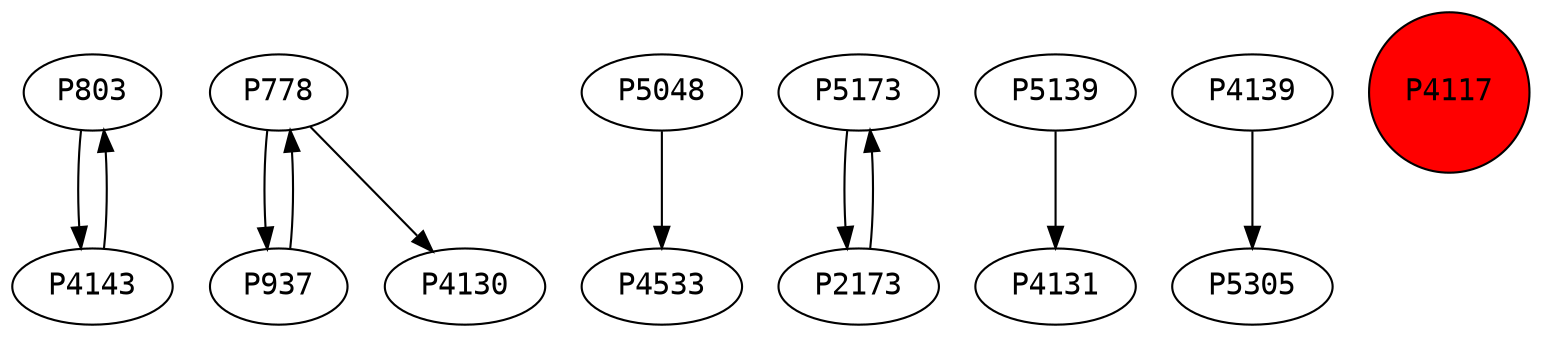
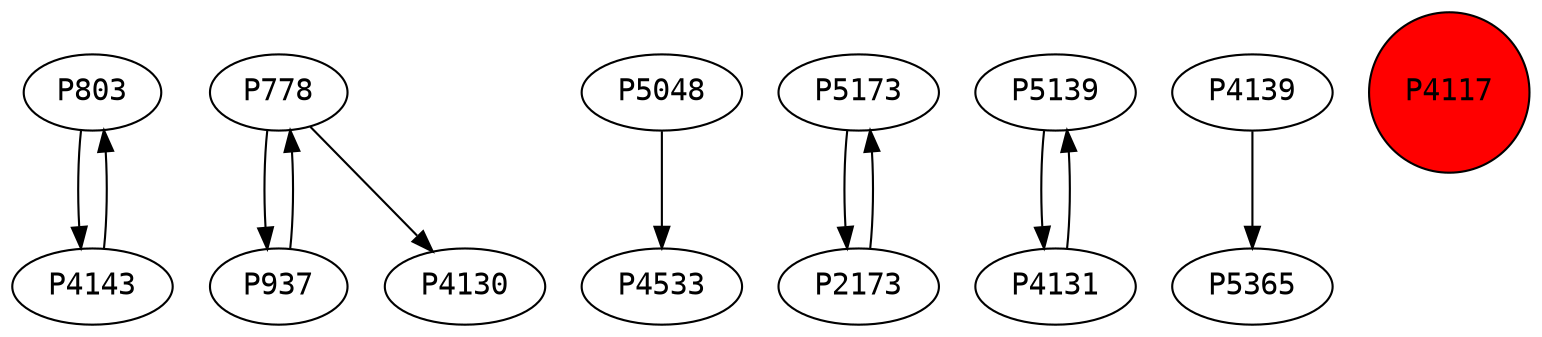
edge "P4131" -> "P5139": added
node "P5305": label "P5305" -> "P5365"
